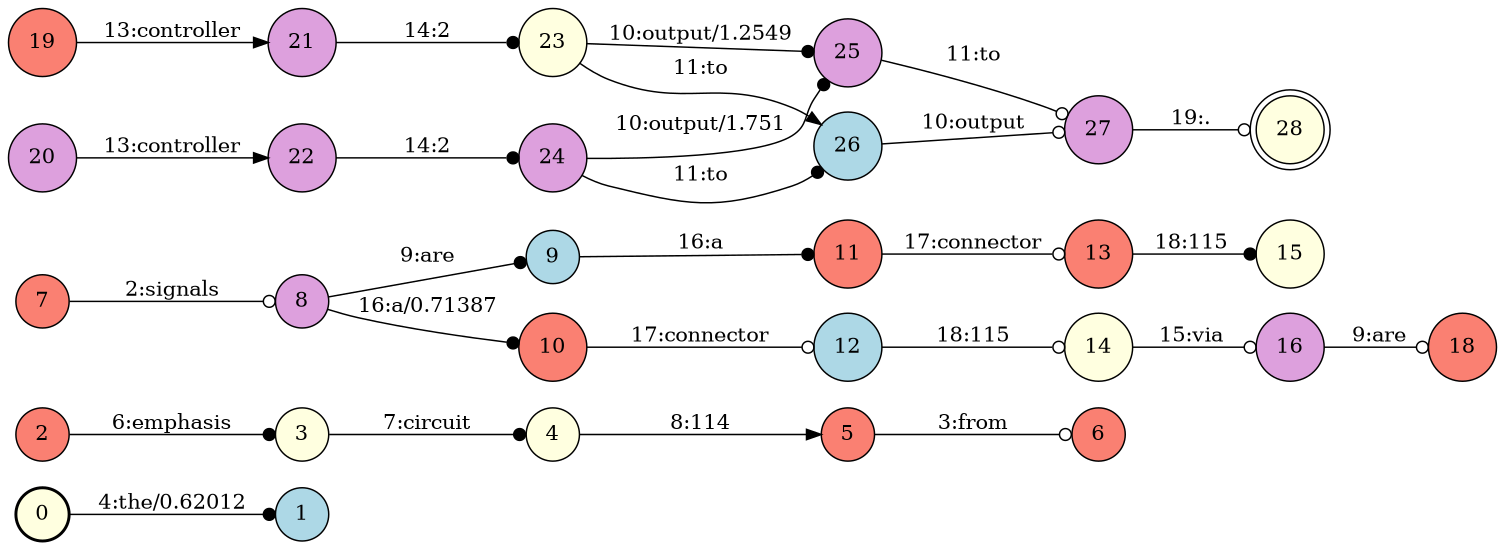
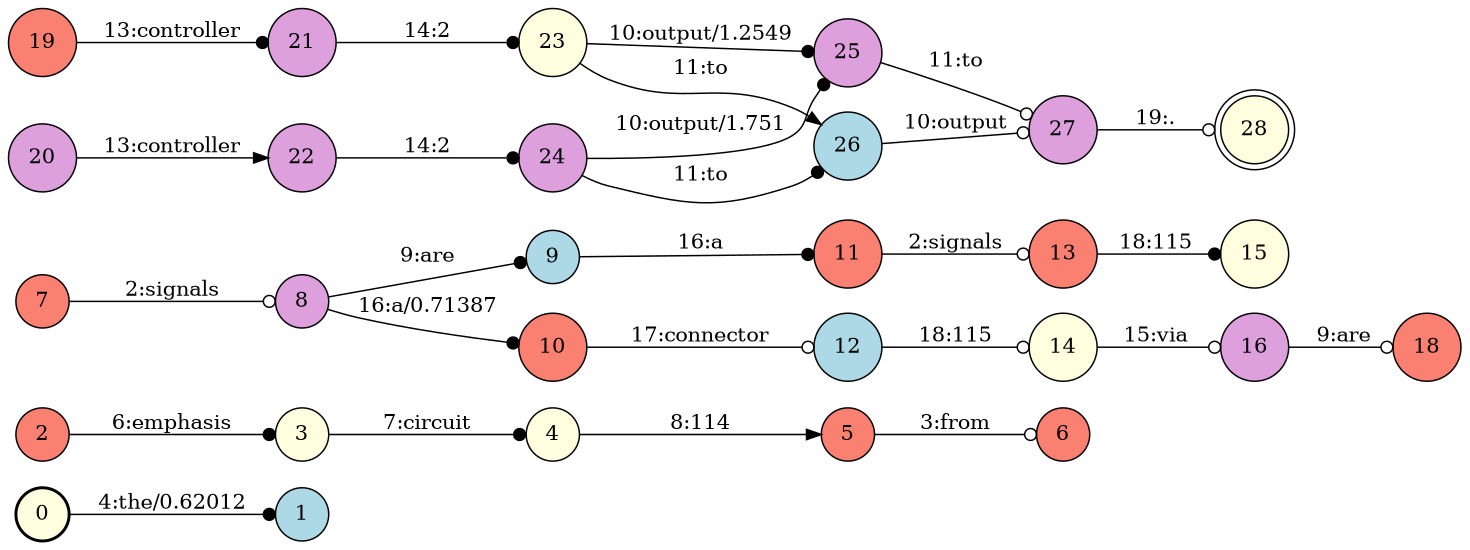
edge "19" -> "21": arrowhead normal -> dot
edge "11" -> "13": label "17:connector" -> "2:signals"
